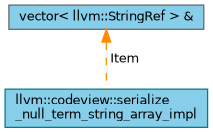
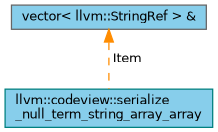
node "llvm::codeview::serialize _null_term_string_array_impl": label "llvm::codeview::serialize _null_term_string_array_impl" -> "llvm::codeview::serialize _null_term_string_array_array"
